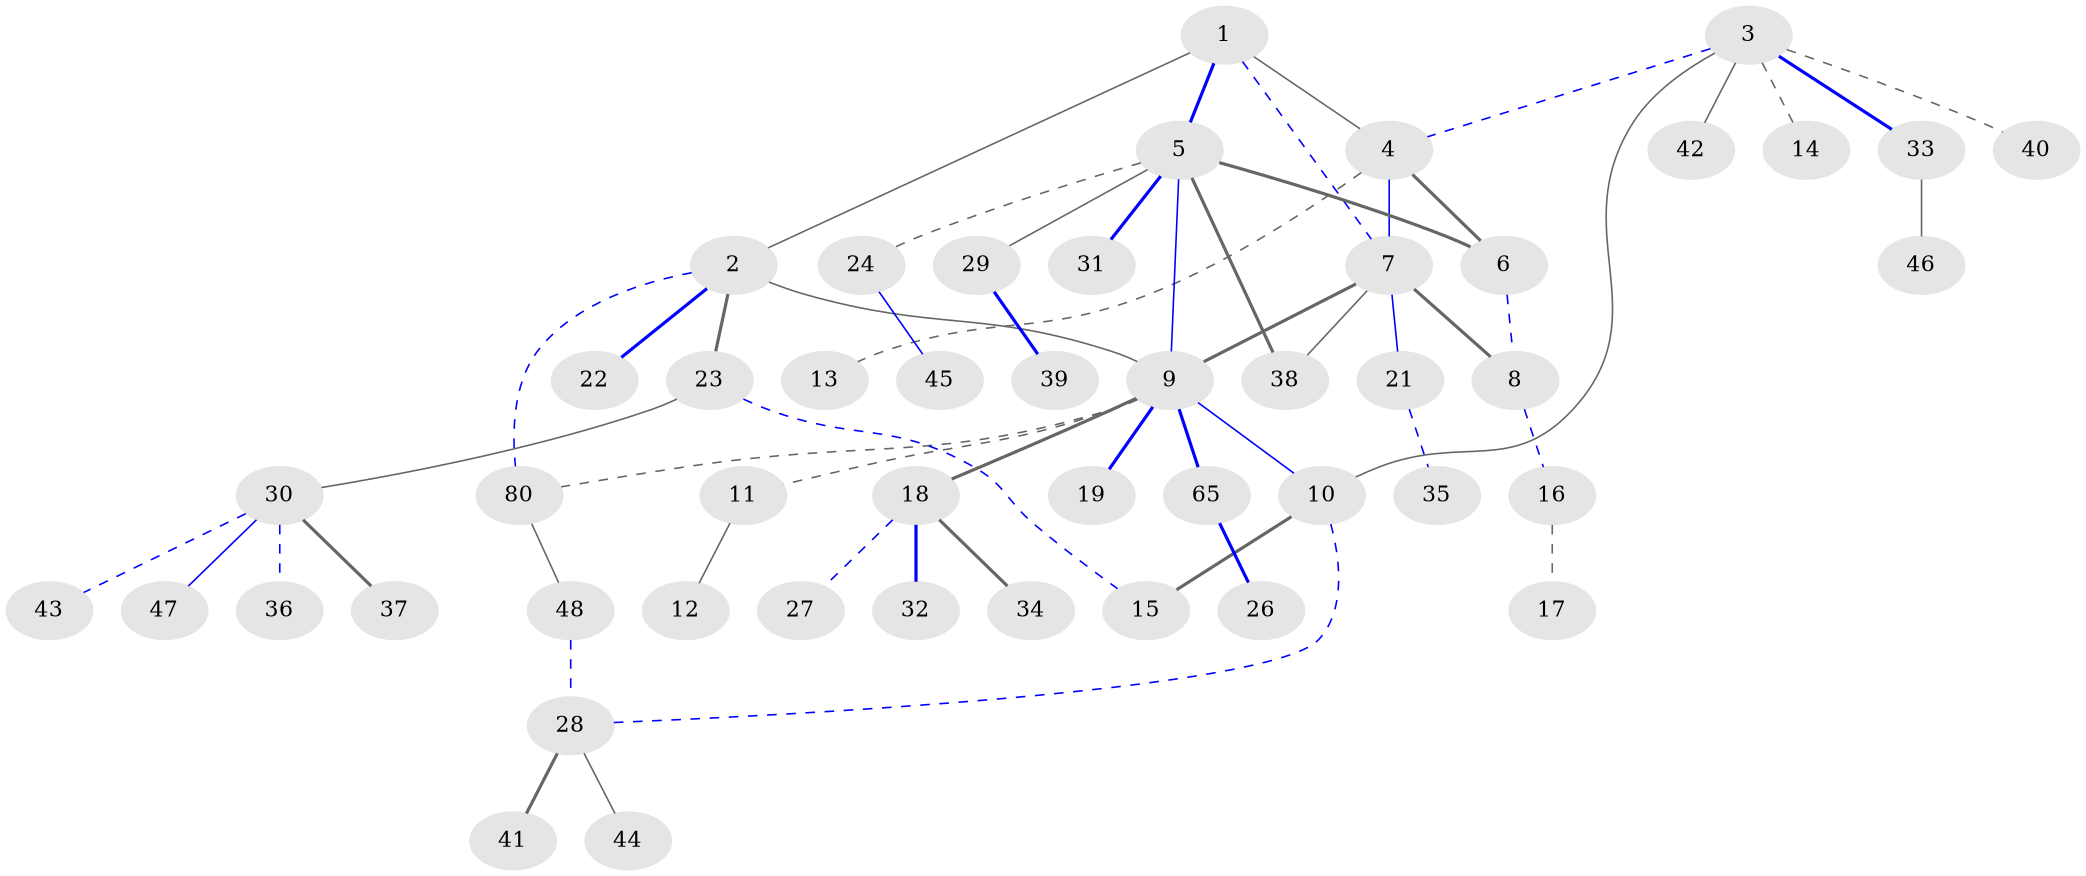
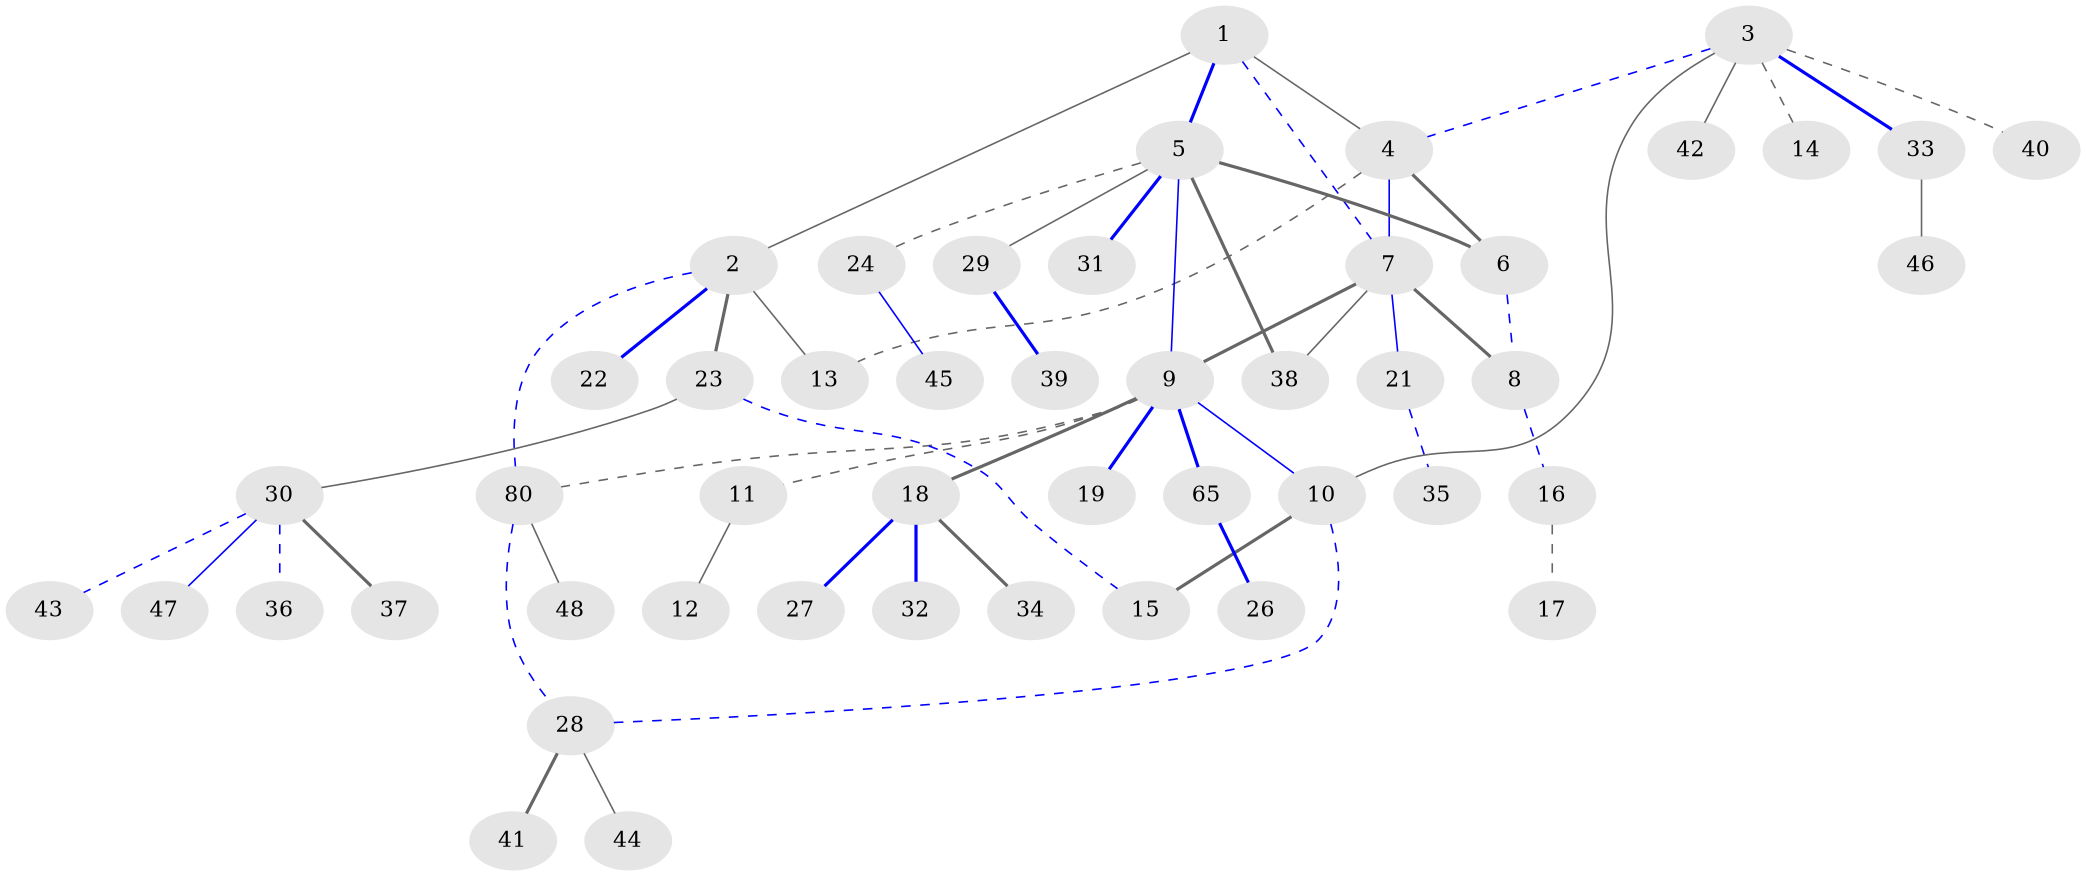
edge "2" -- "9": now "2" -- "13"
edge "18" -- "27": style dashed -> bold
edge "48" -- "28": now "80" -- "28"
